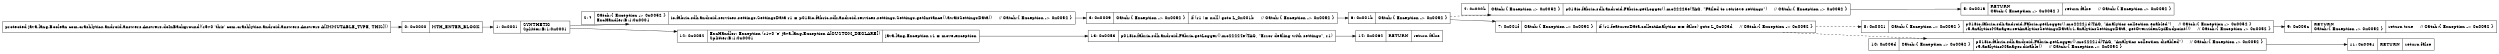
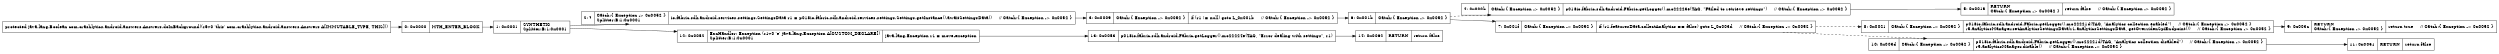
node "2: ?": text "ExcHandler:B:1:0x0001" -> "Splitter:B:1:0x0001"
